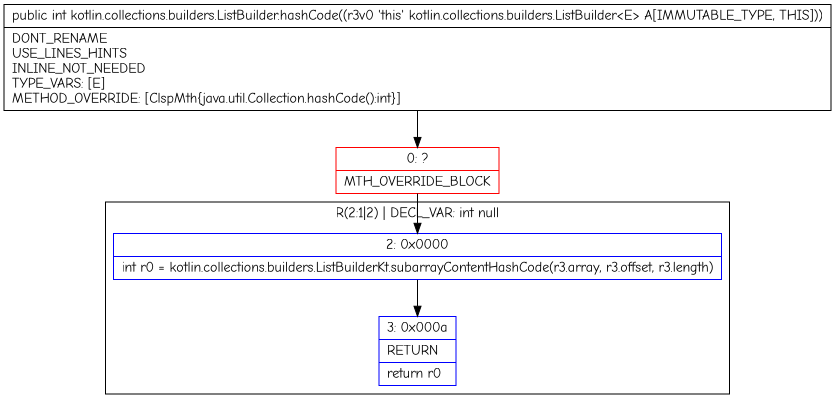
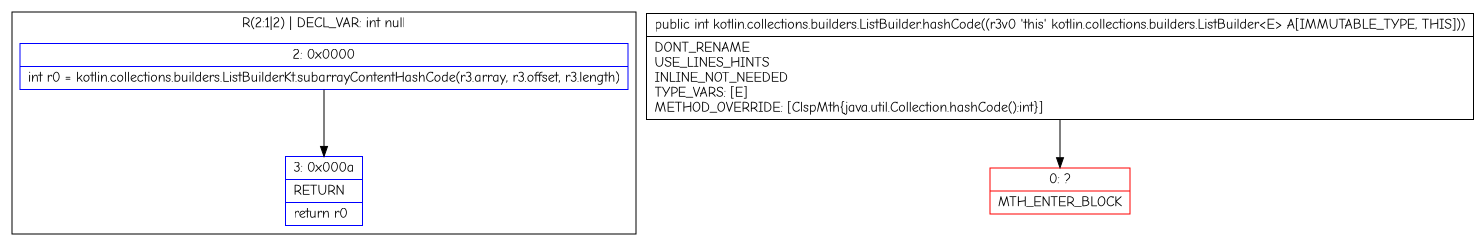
node "0: ?": text "MTH_OVERRIDE_BLOCK" -> "MTH_ENTER_BLOCK"
edge "0: ?" -> "2: 0x0000": removed
